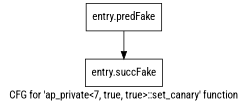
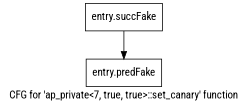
edge "entry.predFake" -> "entry.succFake": reversed
